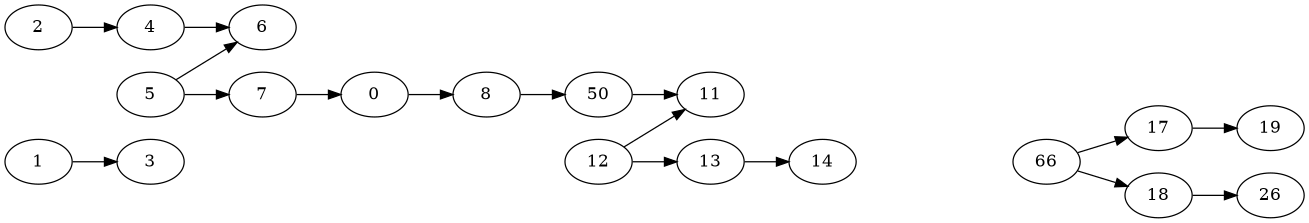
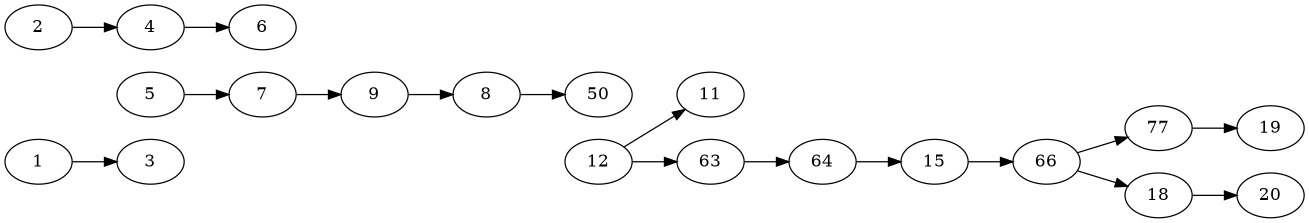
edge "5" -> "6": removed
node "0": label "0" -> "9"
edge "50" -> "11": removed
node "17": label "17" -> "77"
node "13": label "13" -> "63"
node "14": label "14" -> "64"
node "15": added
node "26": label "26" -> "20"
